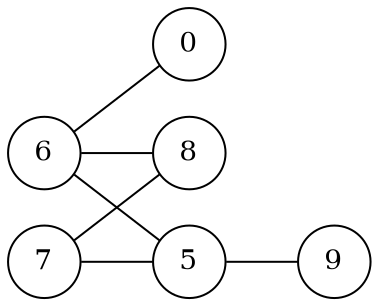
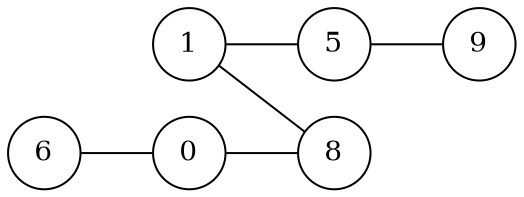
edge "6" -- "8": now "0" -- "8"
edge "6" -- "5": removed
node "7": label "7" -> "1"
